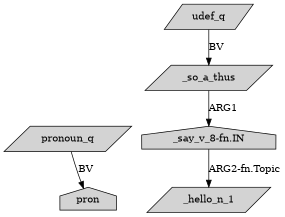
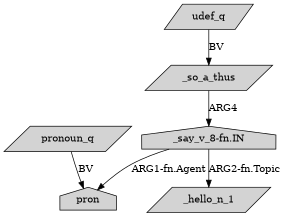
edge "_so_a_thus" -> "_say_v_8-fn.IN": label "ARG1" -> "ARG4"
edge "_say_v_8-fn.IN" -> "pron": added, label "ARG1-fn.Agent"
